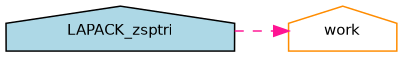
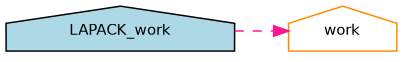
node "LAPACK_zsptri": label "LAPACK_zsptri" -> "LAPACK_work"
